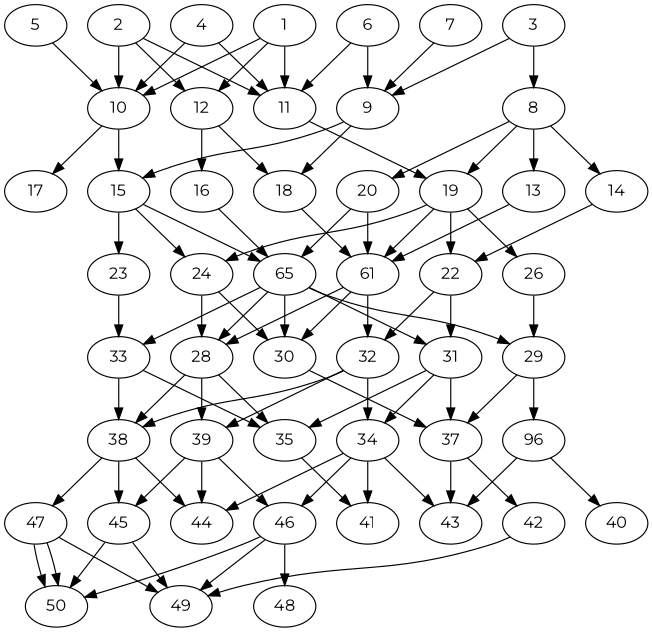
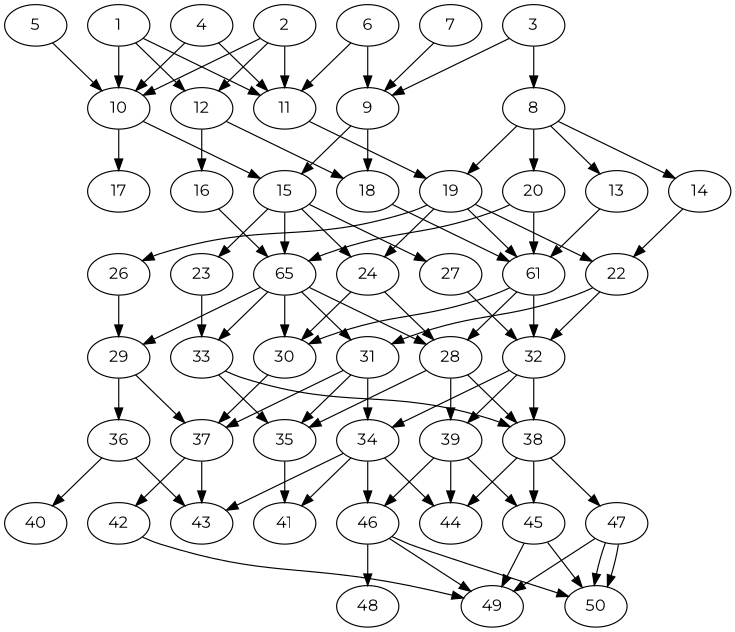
node "27": added
node "96": label "96" -> "36"
